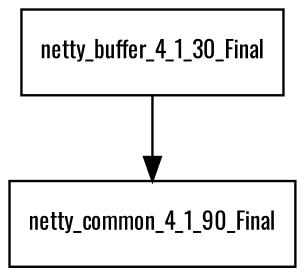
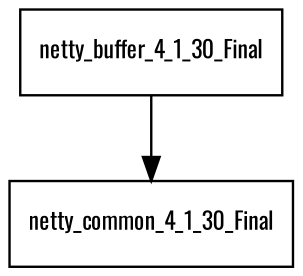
node "netty_common_4_1_90_Final": label "netty_common_4_1_90_Final" -> "netty_common_4_1_30_Final"
